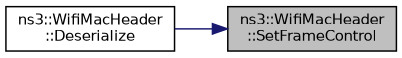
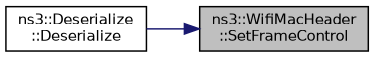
node "ns3::WifiMacHeader ::Deserialize": label "ns3::WifiMacHeader ::Deserialize" -> "ns3::Deserialize ::Deserialize"
